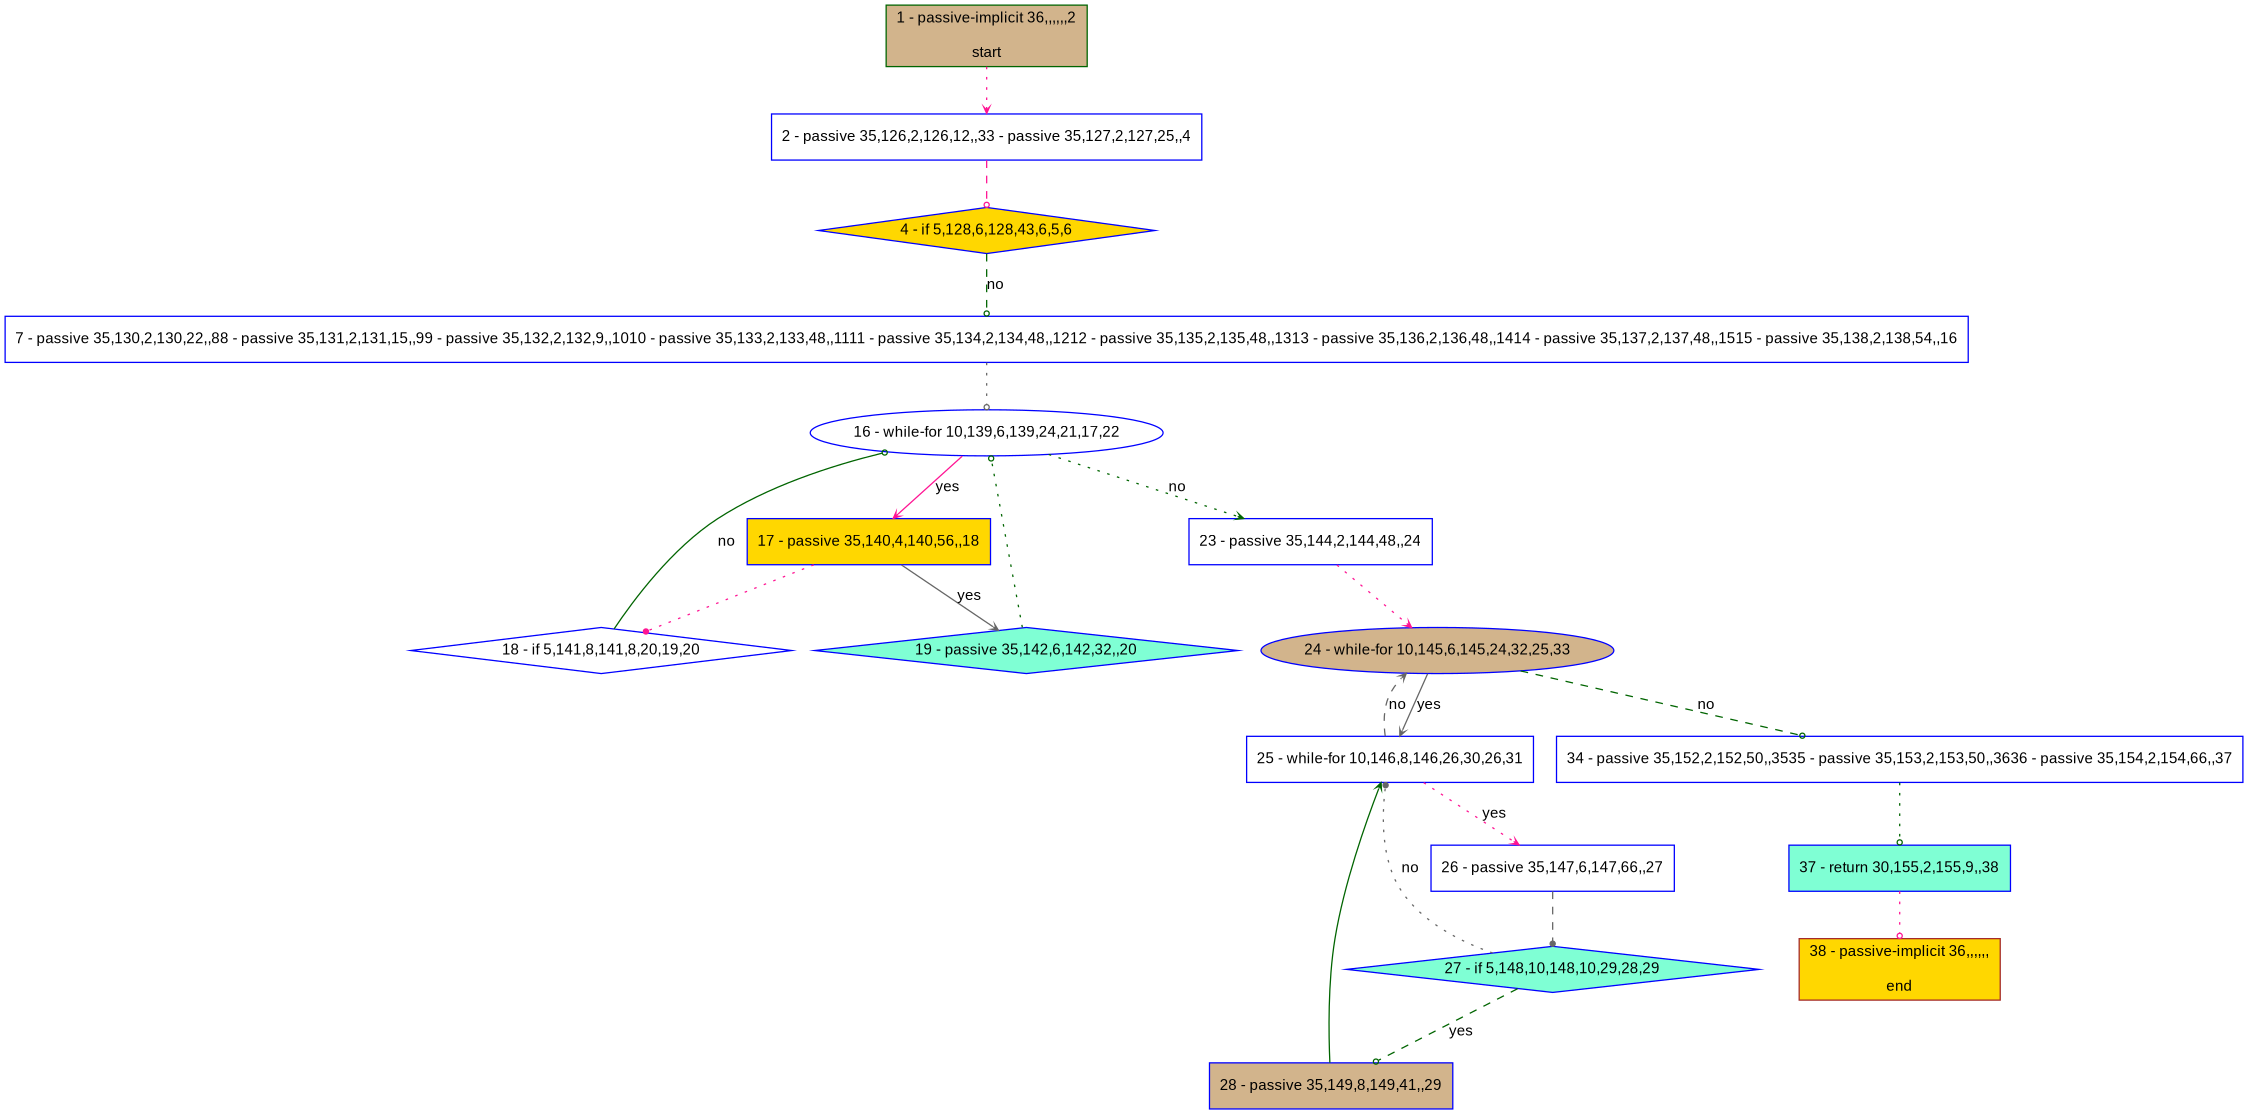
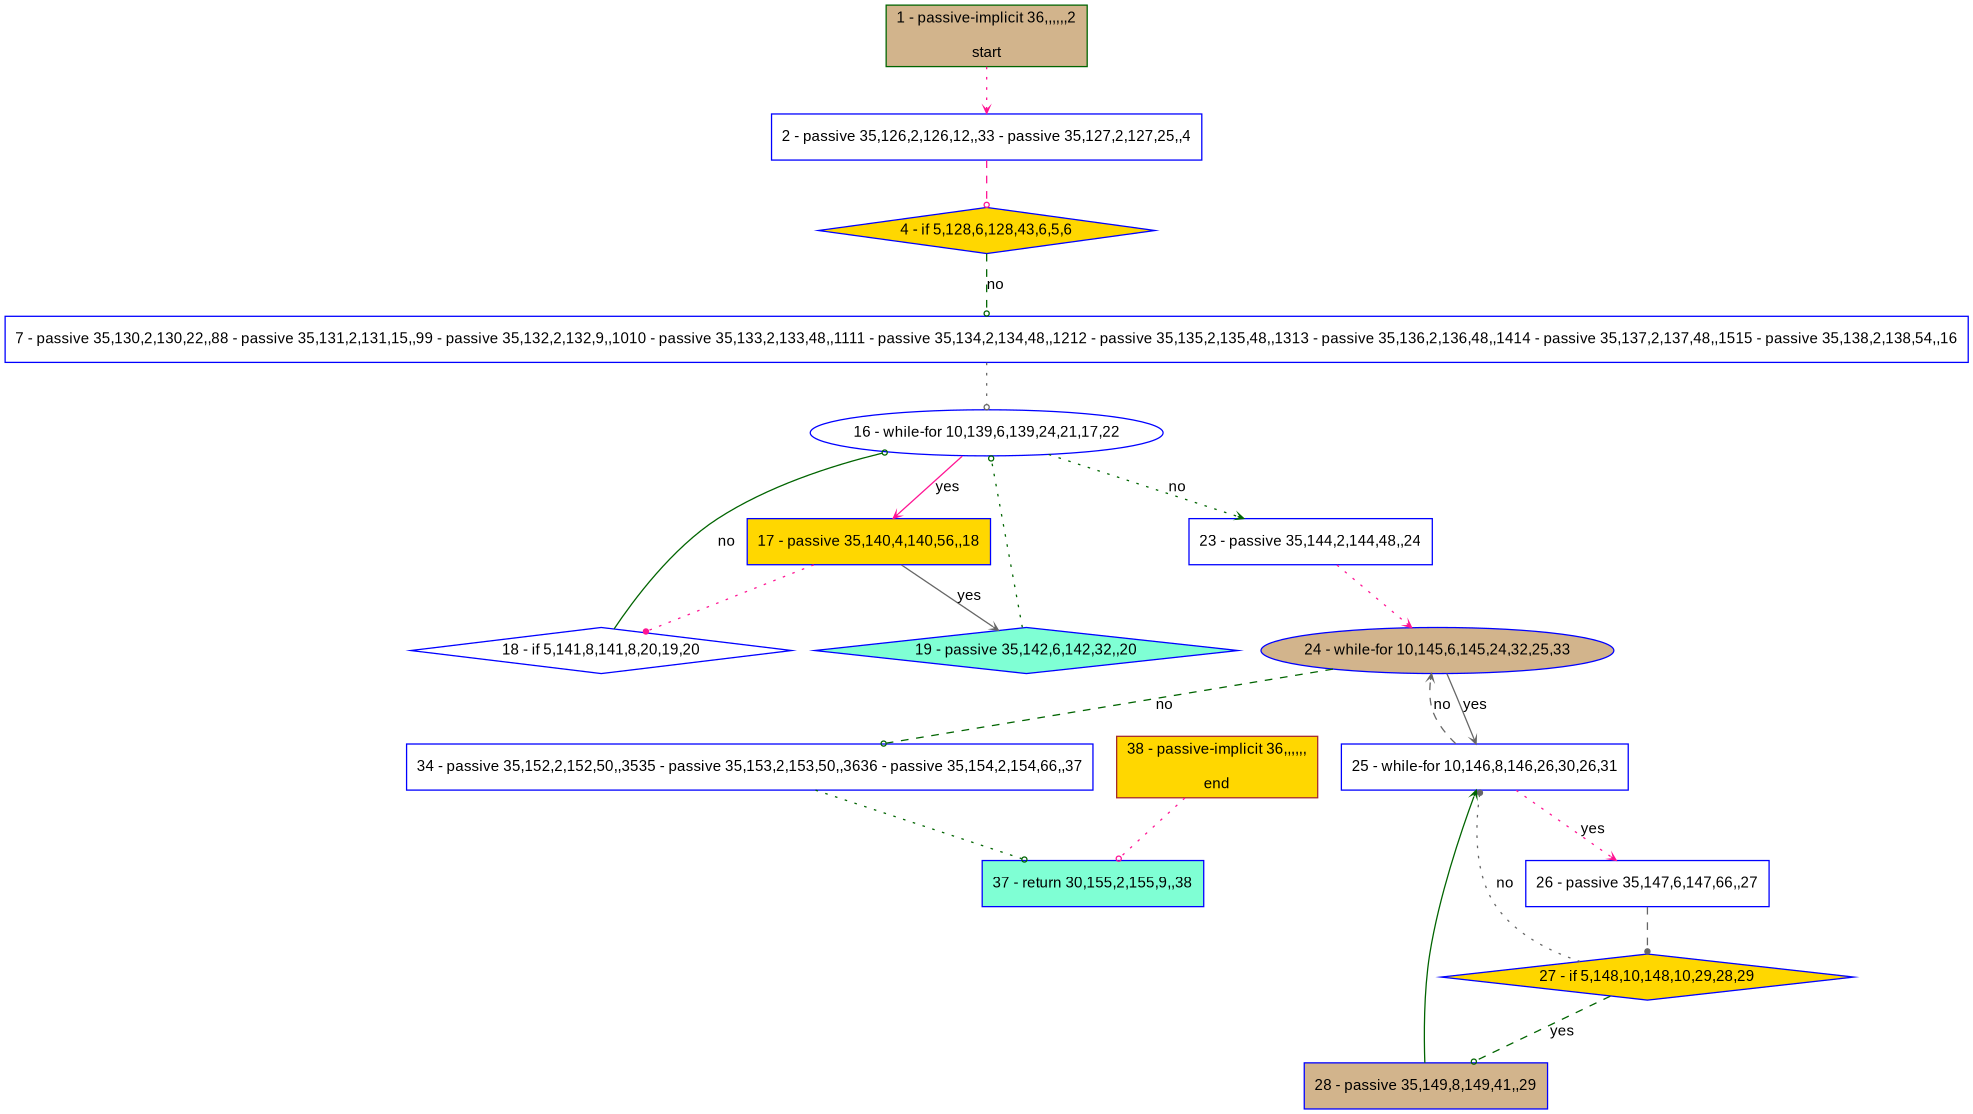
edge "37 - return 30,155,2,155,9,,38" -> "38 - passive-implicit 36,,,,,, end": reversed
node "27 - if 5,148,10,148,10,29,28,29": fillcolor aquamarine -> gold
